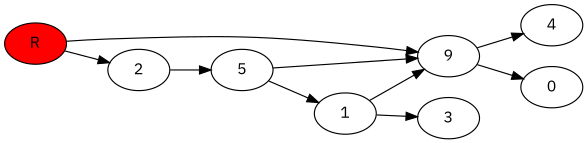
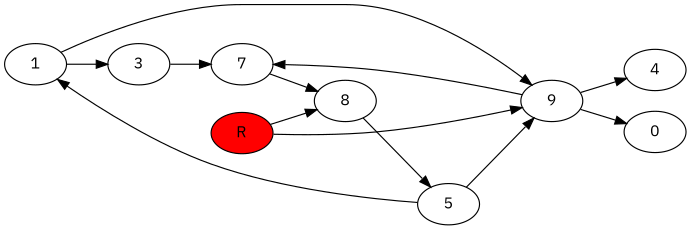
node "7": added
node "2": label "2" -> "8"
